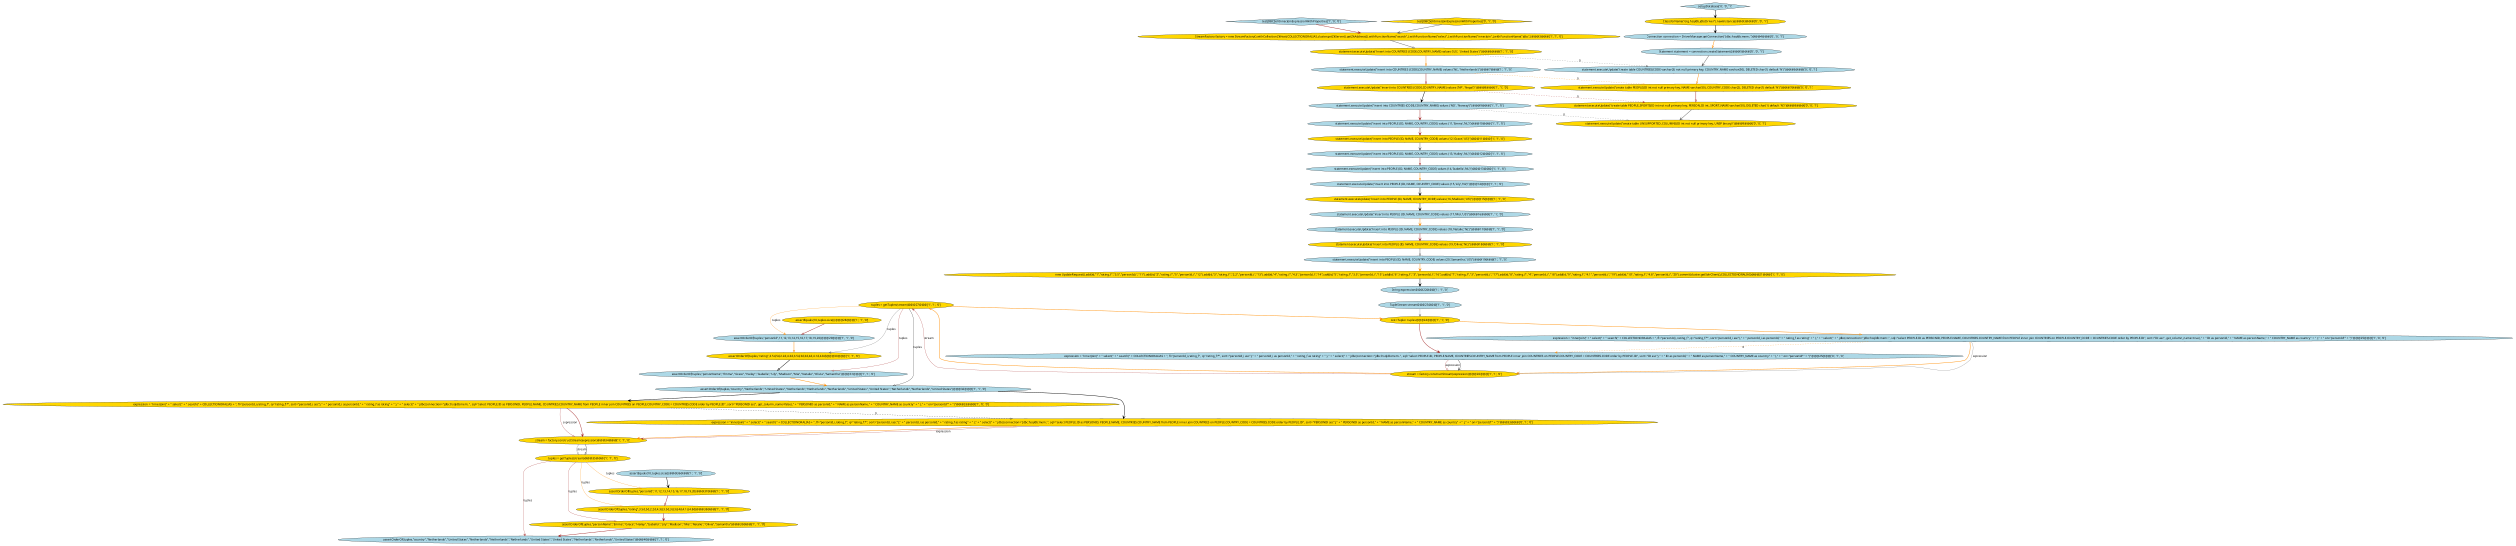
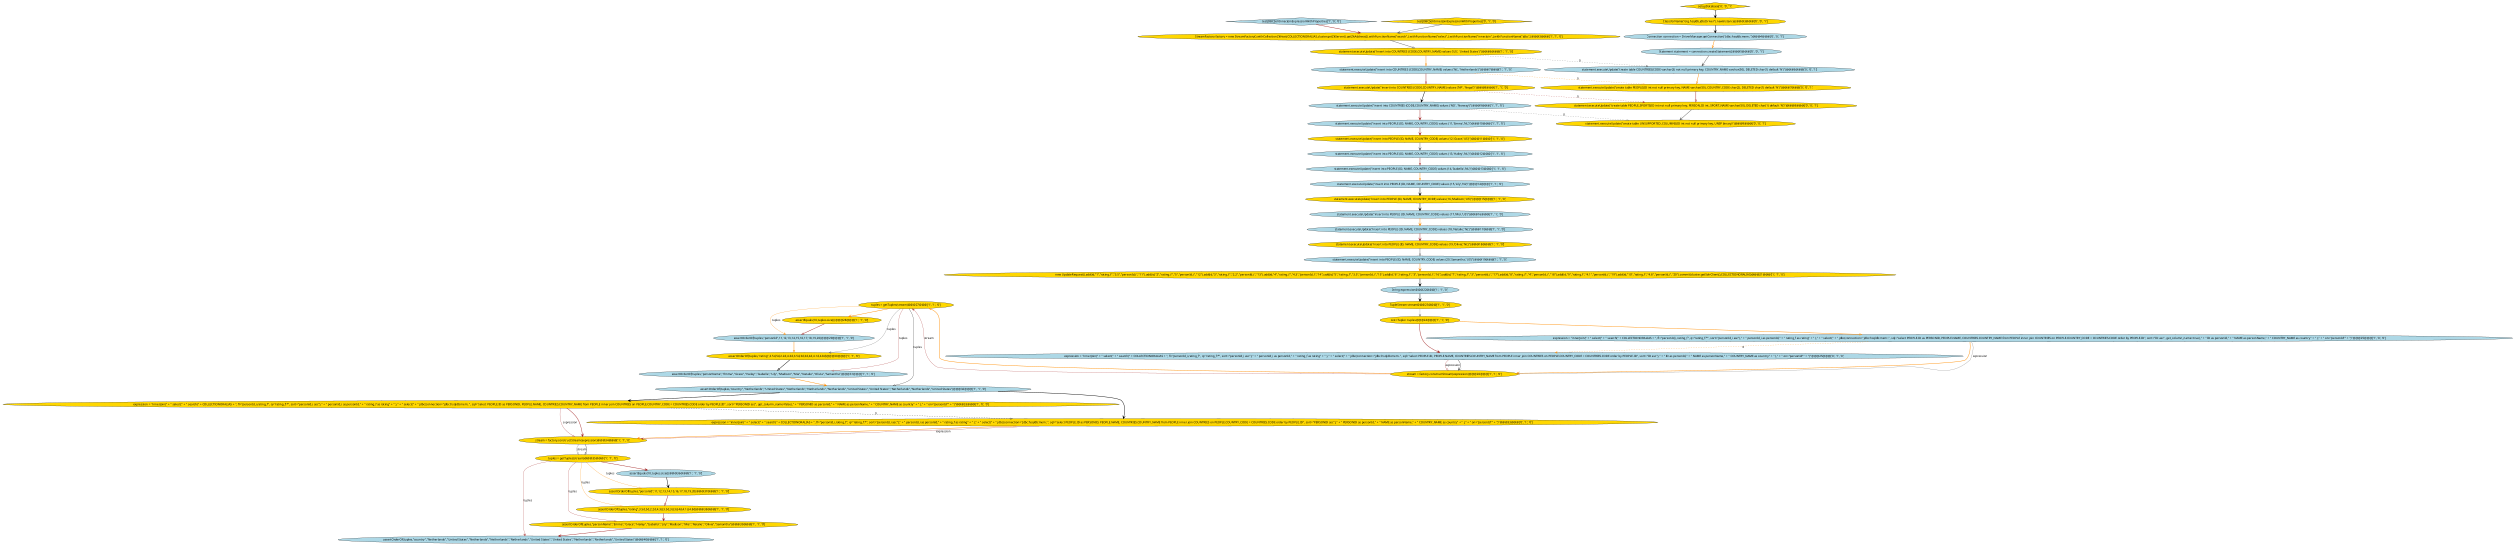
node "setupDatabase['0', '0', '1']": fillcolor lightblue -> gold
edge "String expression@@@22@@@['1', '1', '0']" -> "TupleStream stream@@@23@@@['1', '1', '0']": added
node "TupleStream stream@@@23@@@['1', '1', '0']": fillcolor lightblue -> gold
edge "tuples = getTuples(stream)@@@27@@@['1', '1', '0']" -> "List<Tuple> tuples@@@24@@@['1', '1', '0']": now "tuples = getTuples(stream)@@@27@@@['1', '1', '0']" -> "assertEquals(10,tuples.size())@@@28@@@['1', '1', '0']"
edge "tuples = getTuples(stream)@@@35@@@['1', '1', '0']" -> "assertEquals(10,tuples.size())@@@36@@@['1', '1', '0']": added
